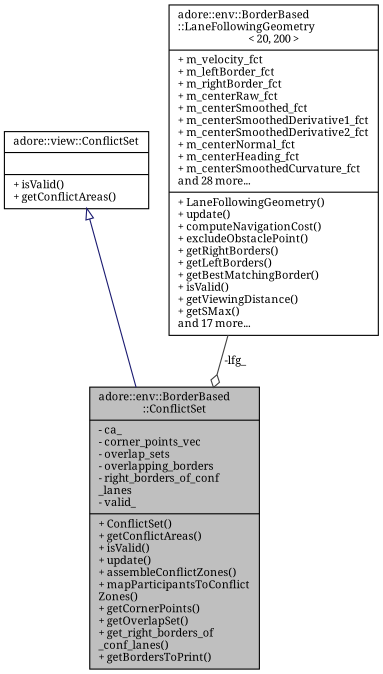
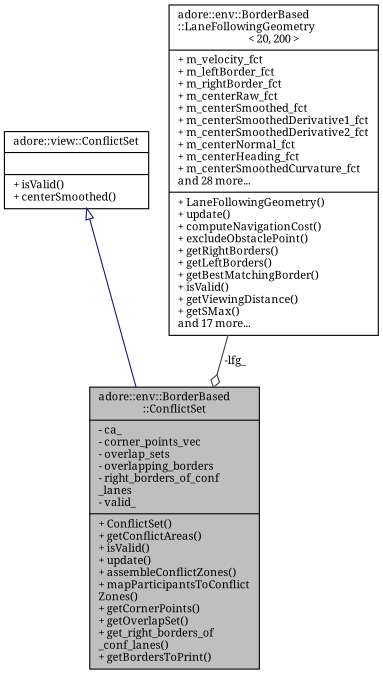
node "adore::view::ConflictSet": text "+ getConflictAreas()" -> "+ centerSmoothed()"
